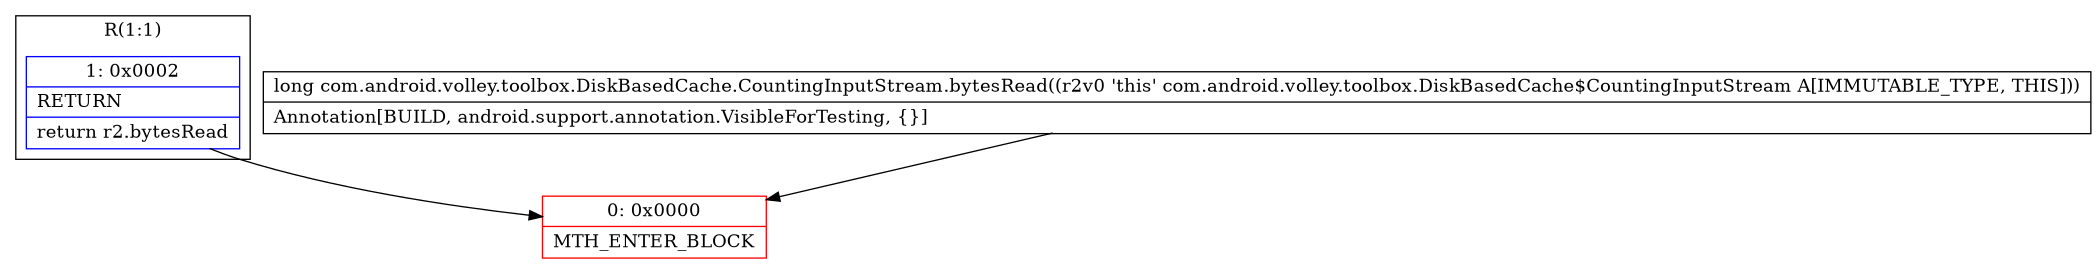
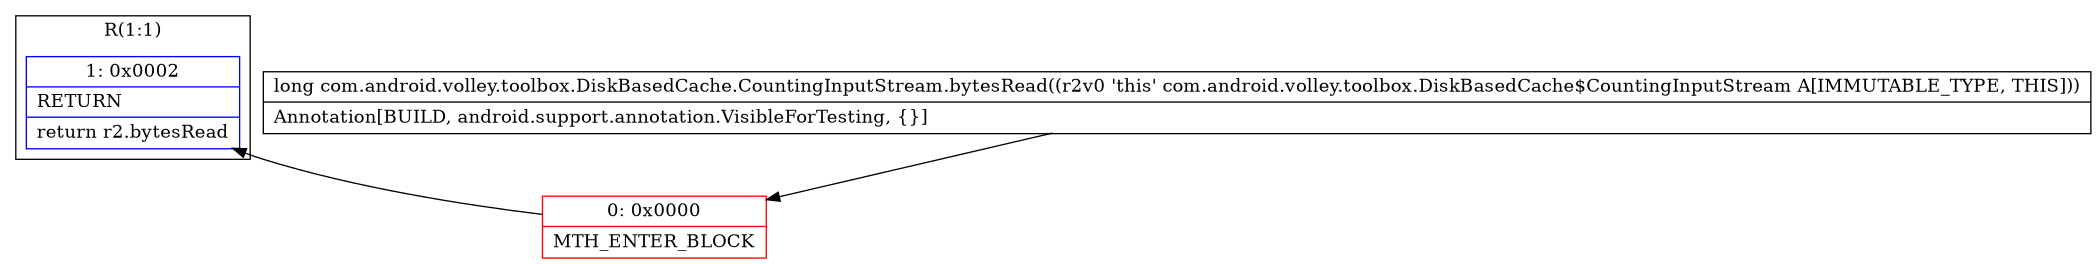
edge "1: 0x0002" -> "0: 0x0000": reversed
